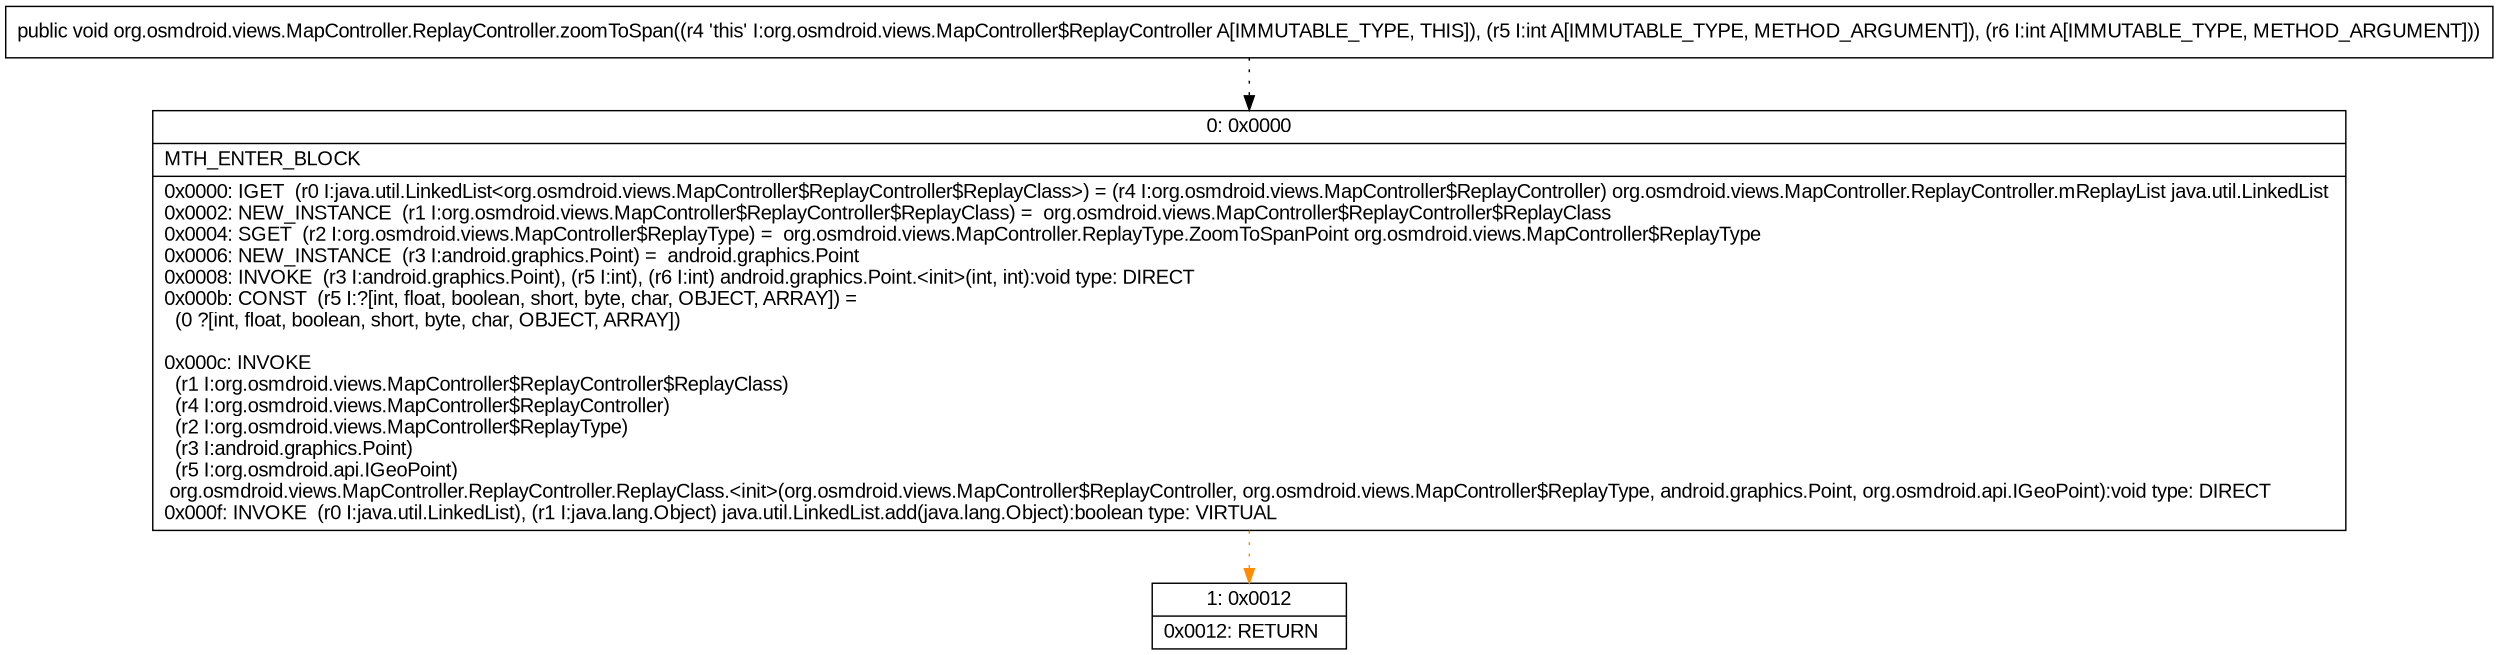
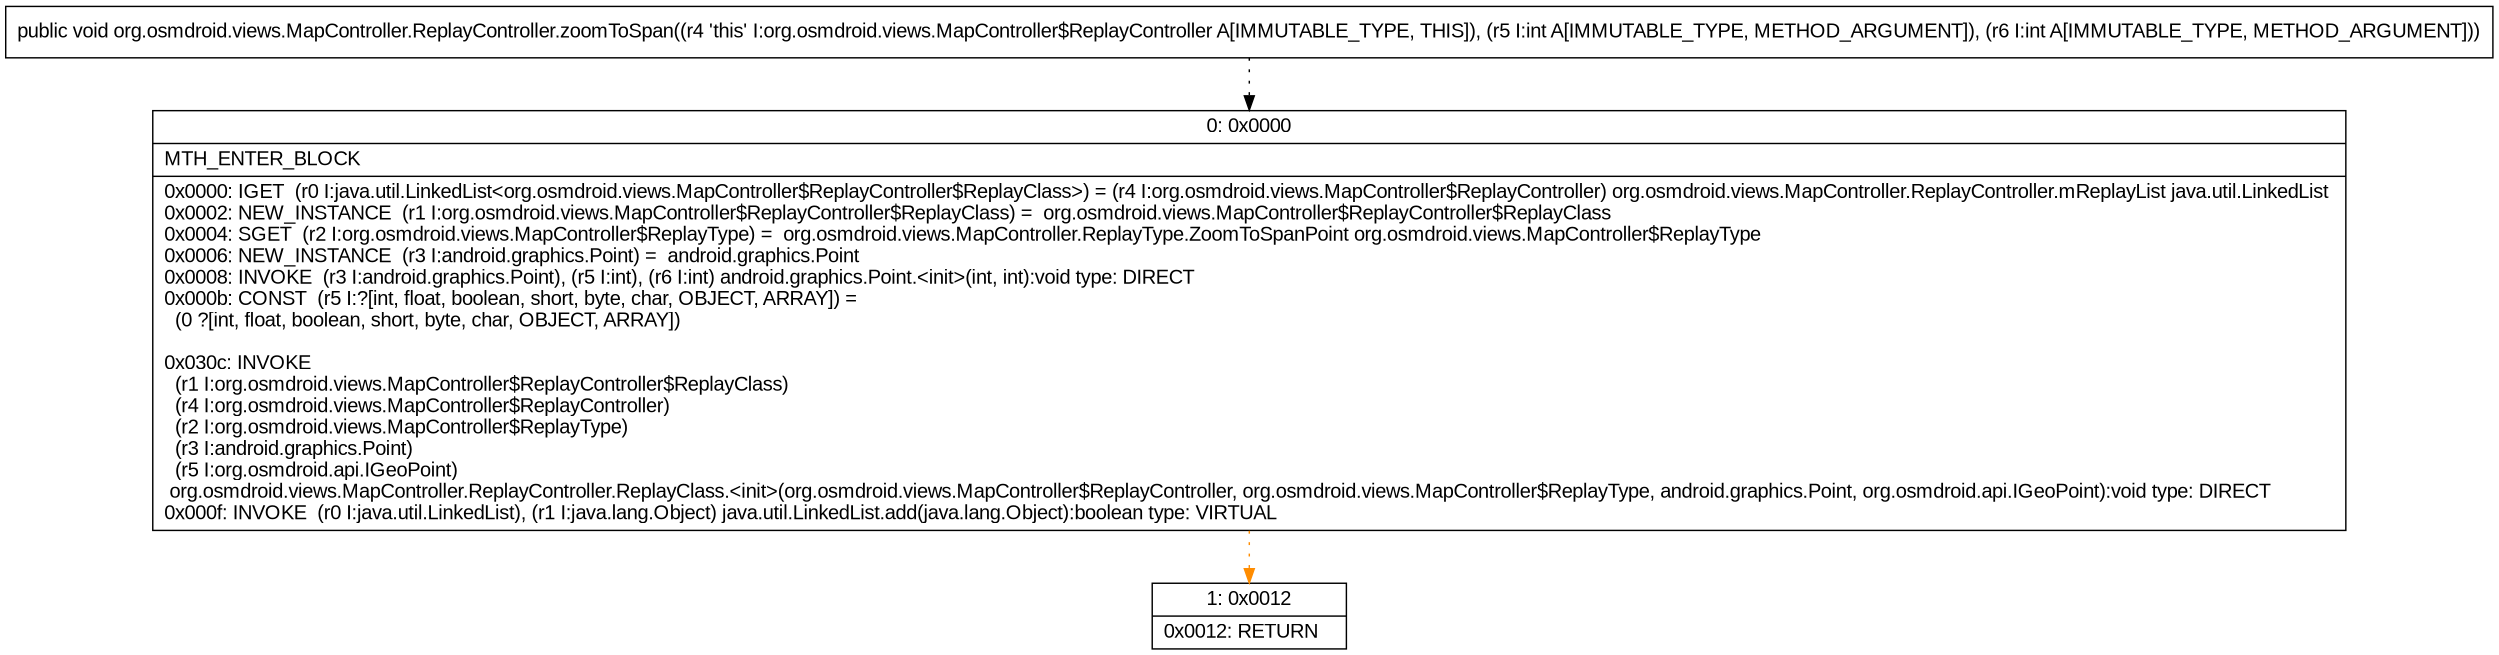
node "0: 0x0000": text "0x000c: INVOKE" -> "0x030c: INVOKE"
